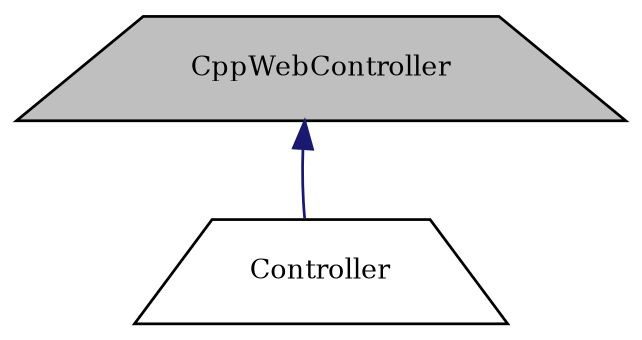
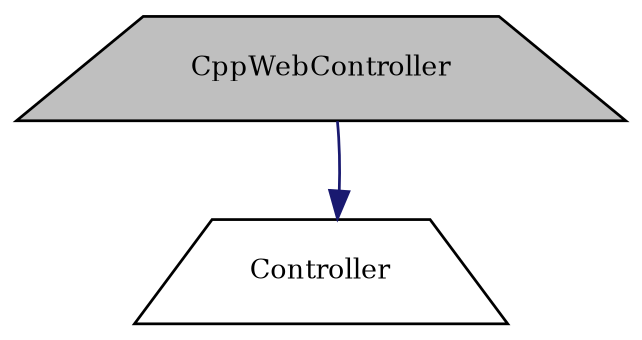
edge "Controller" -> "CppWebController": reversed
